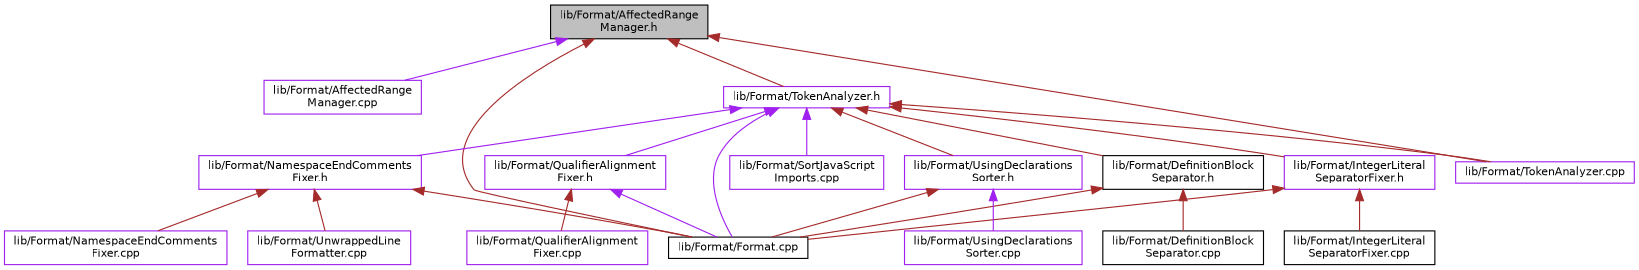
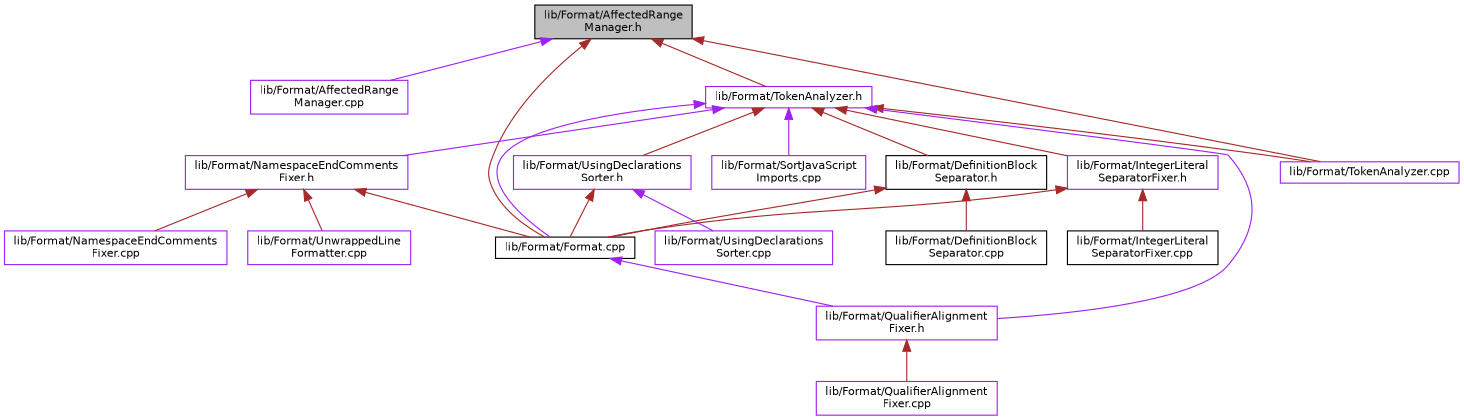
edge "lib/Format/Format.cpp" -> "lib/Format/QualifierAlignment Fixer.h": reversed
